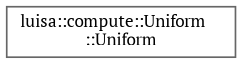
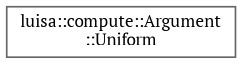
node "luisa::compute::Uniform ::Uniform": label "luisa::compute::Uniform ::Uniform" -> "luisa::compute::Argument ::Uniform"
